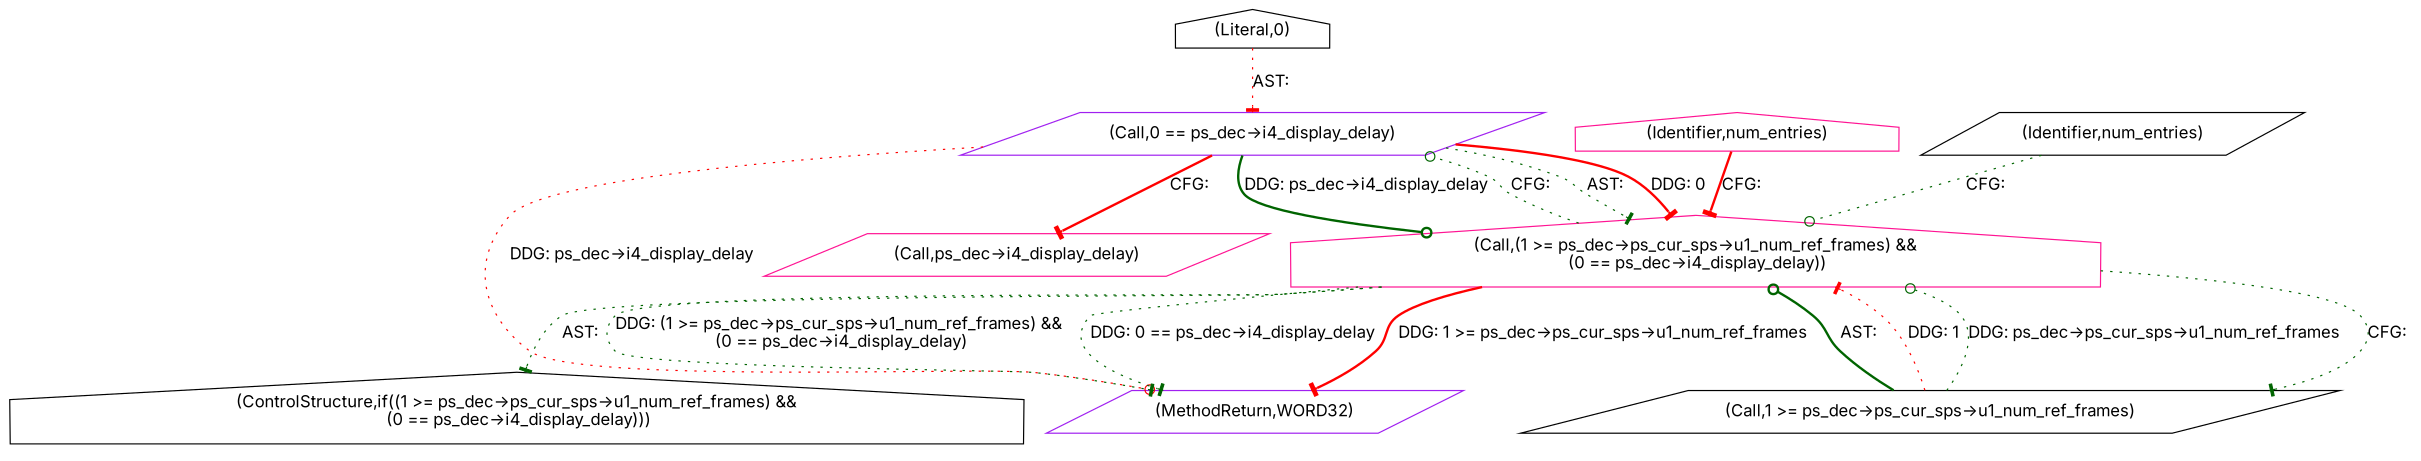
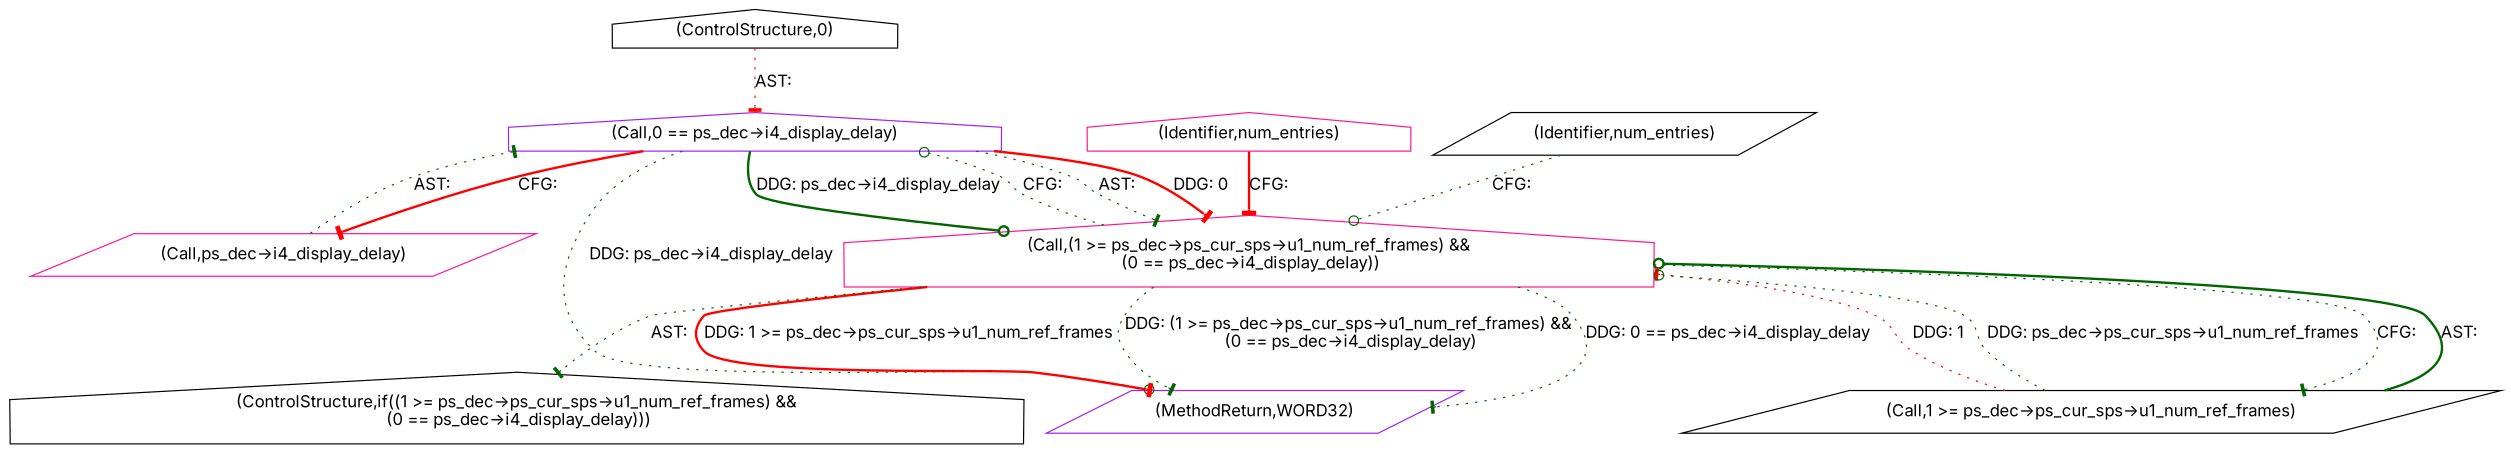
node "(Literal,0)": label "(Literal,0)" -> "(ControlStructure,0)"
node "(Call,0 == ps_dec->i4_display_delay)": shape parallelogram -> house
edge "(Call,ps_dec->i4_display_delay)" -> "(Call,0 == ps_dec->i4_display_delay)": added, label "AST:"
edge "(Call,0 == ps_dec->i4_display_delay)" -> "(MethodReturn,WORD32)": color red -> darkgreen
